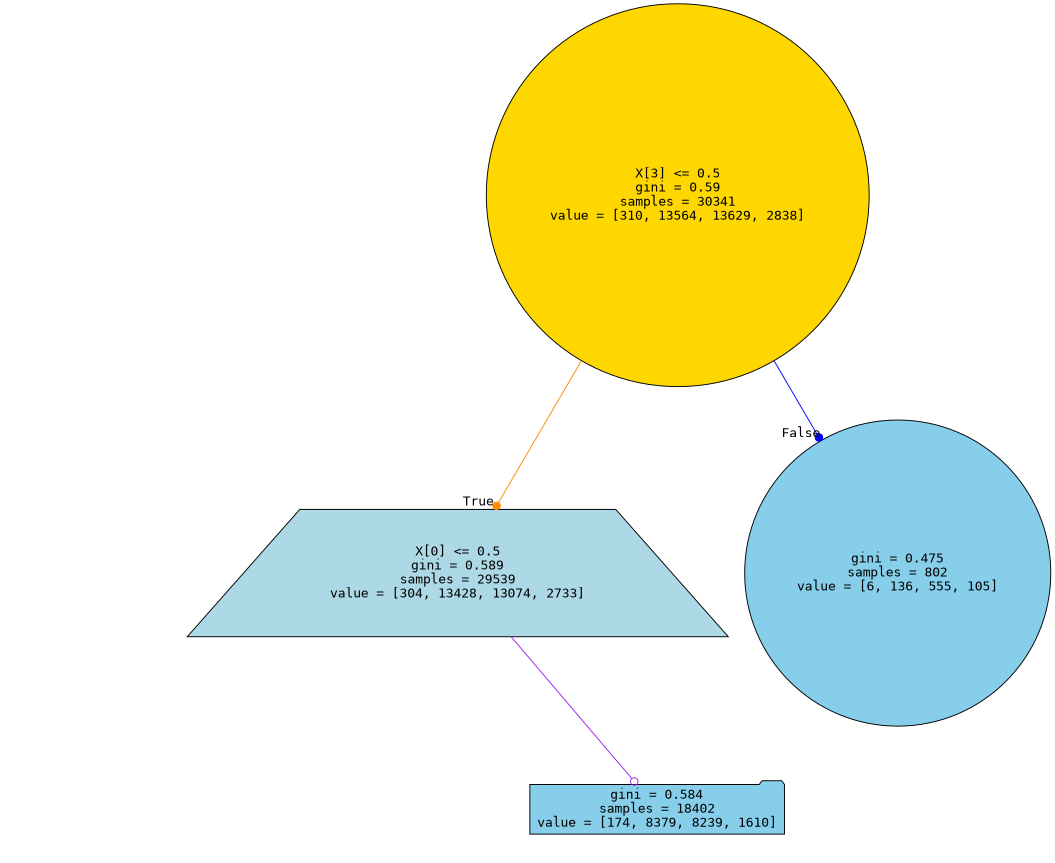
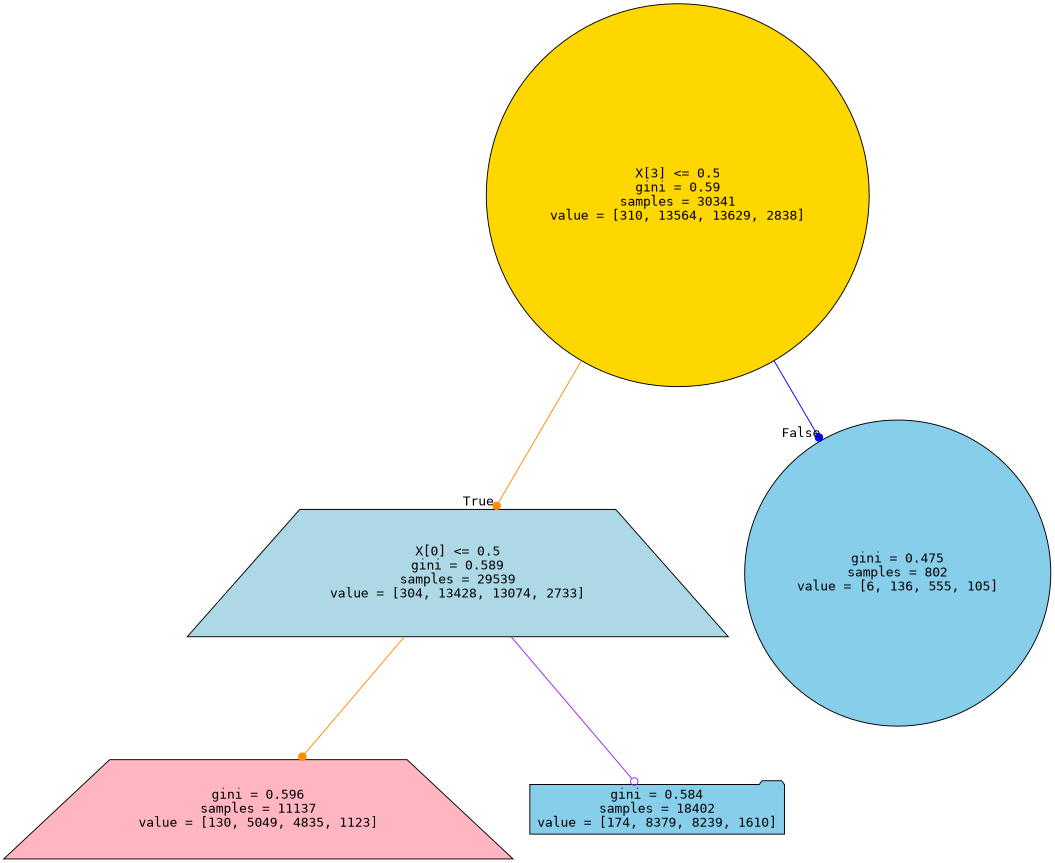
node "gini = 0.596 samples = 11137 value = [130, 5049, 4835, 1123]": added
